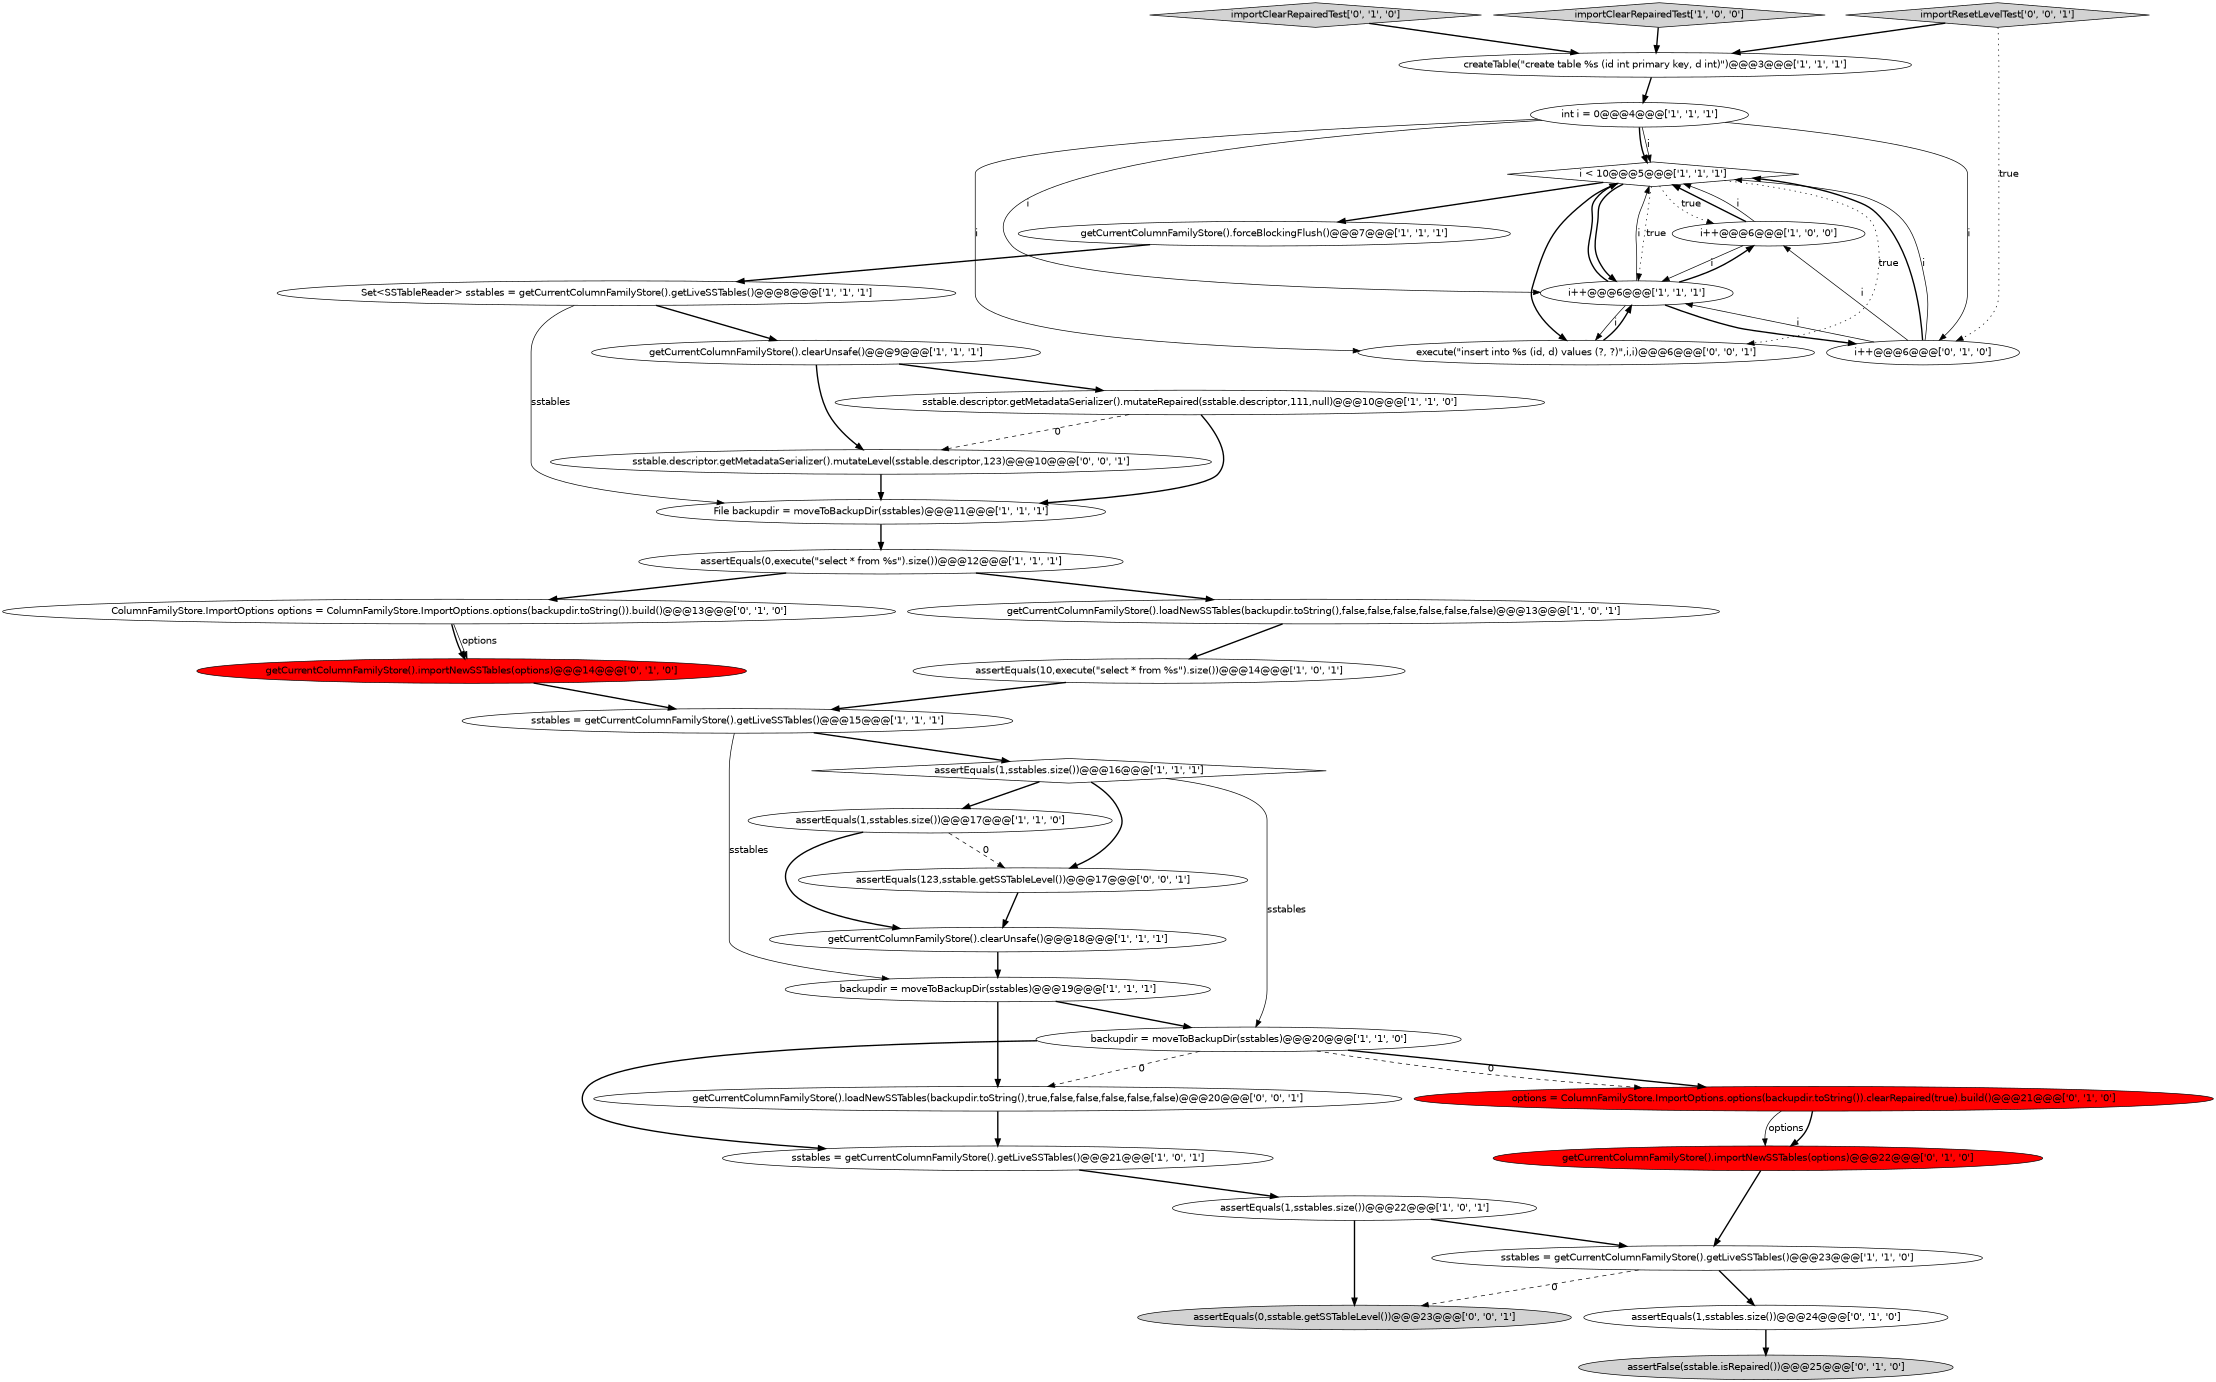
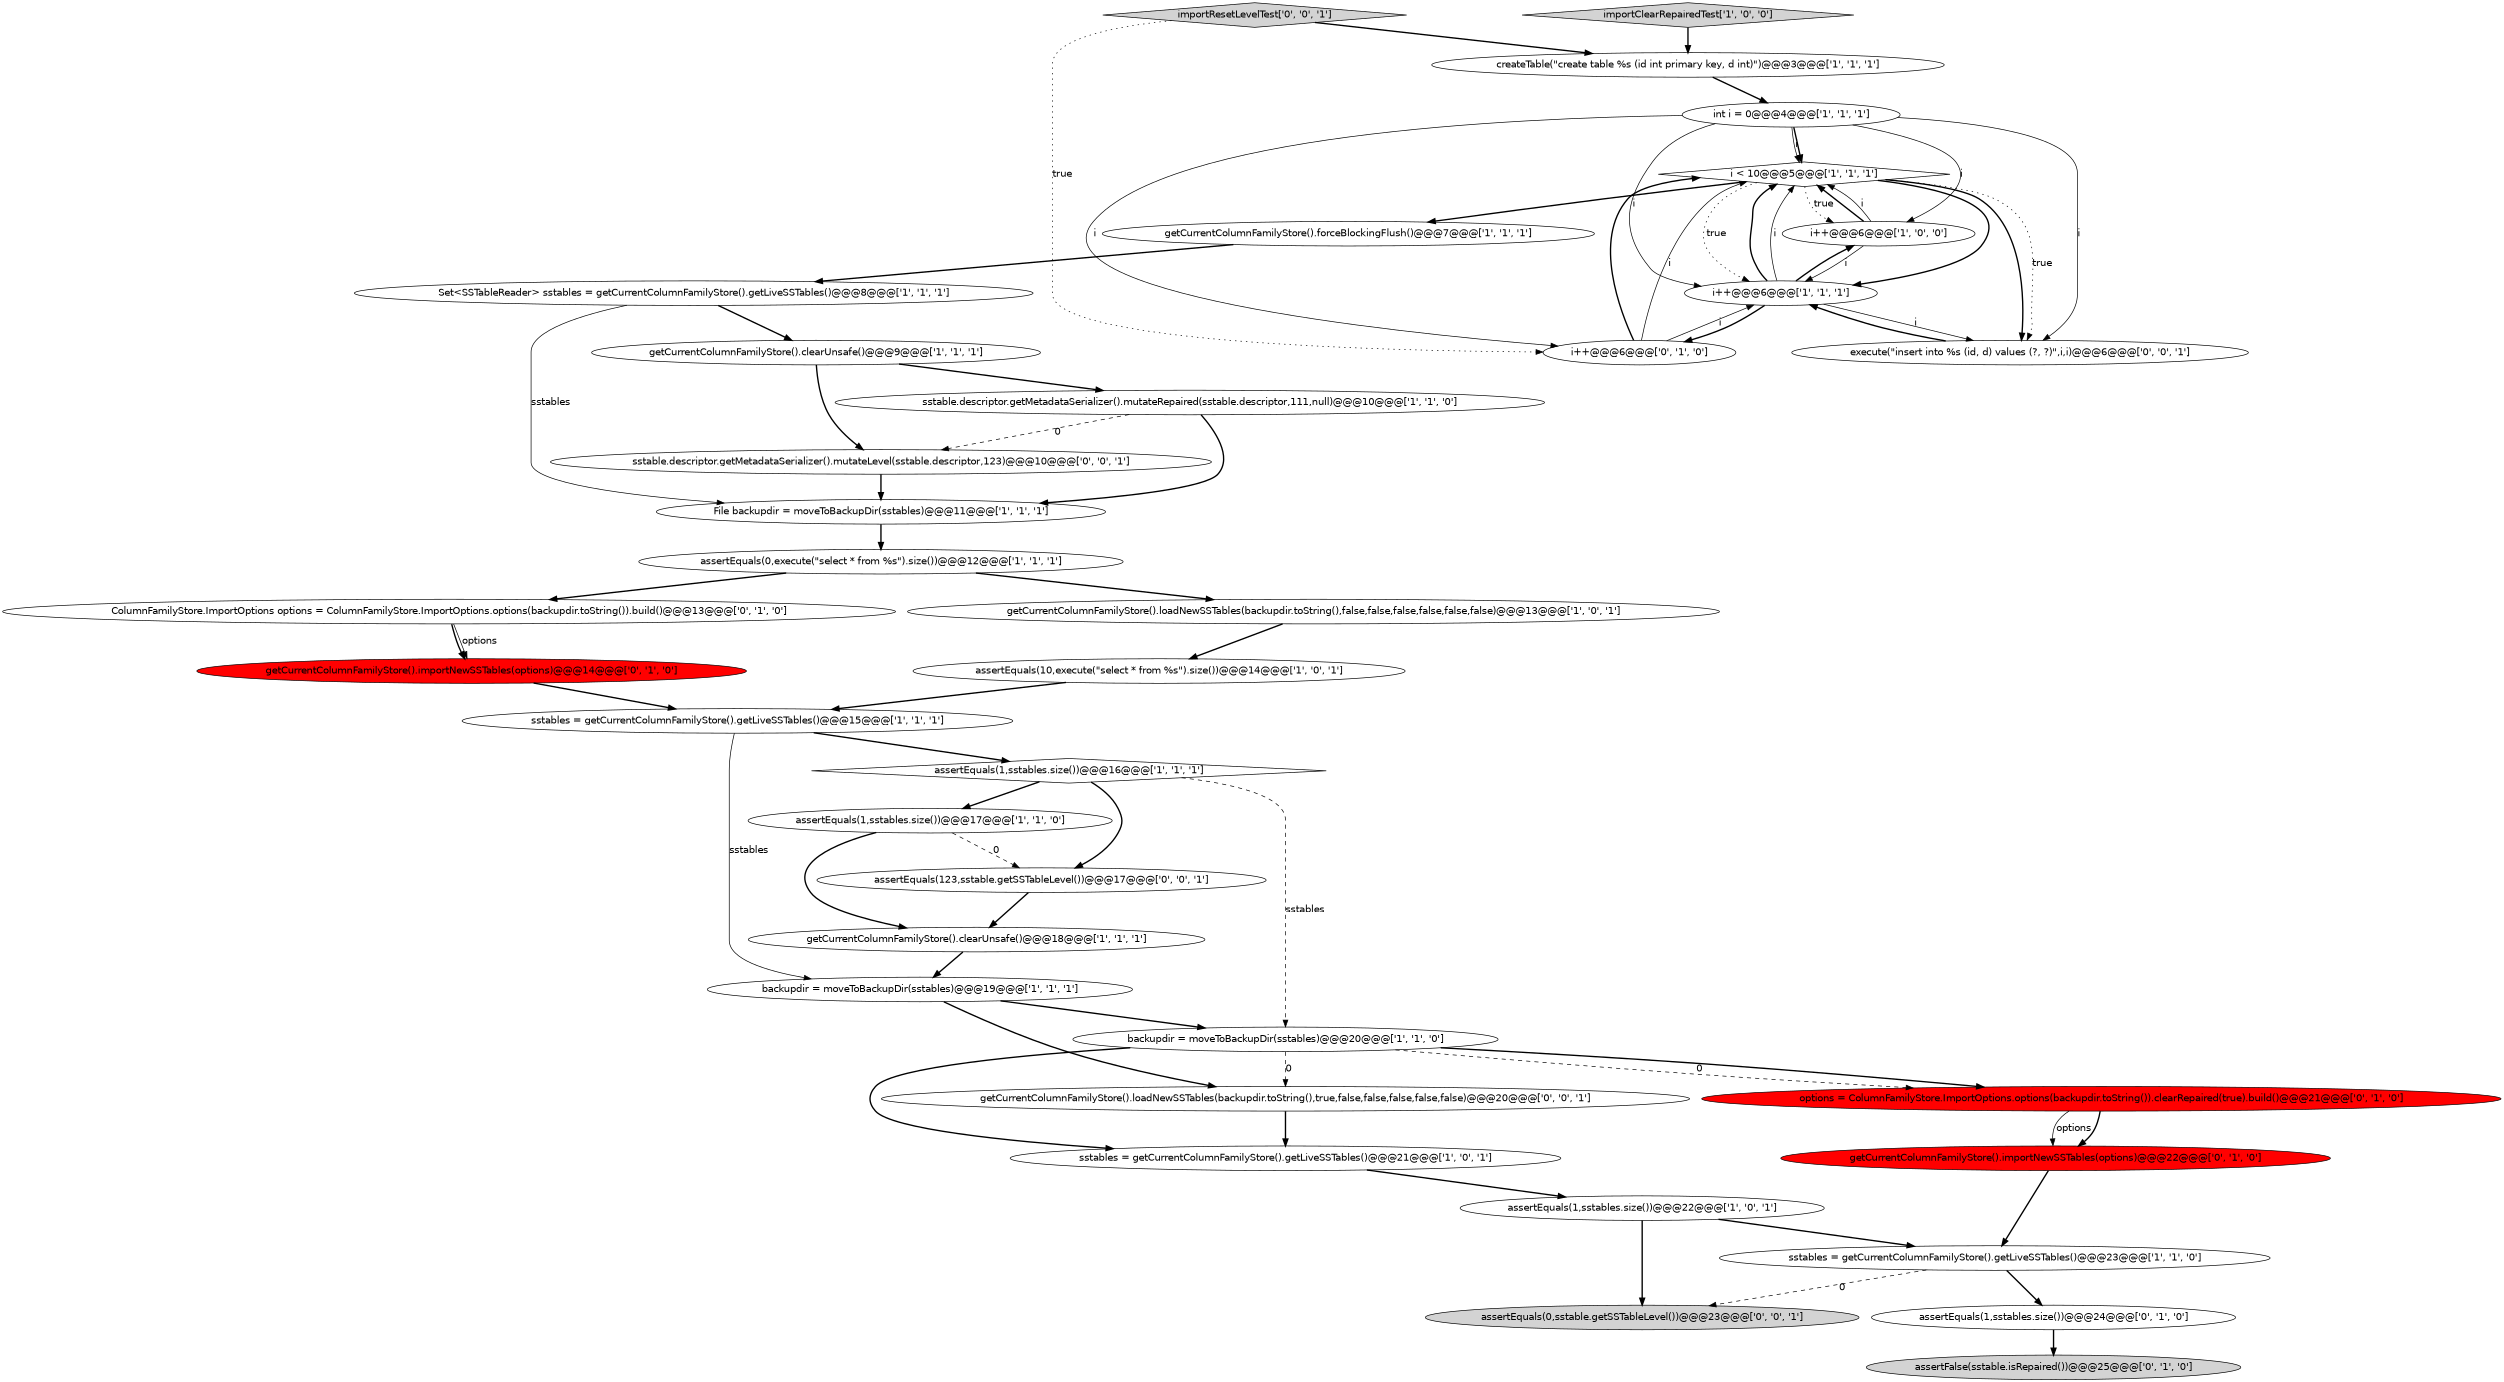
node "importClearRepairedTest['0', '1', '0']": removed
edge "i++@@@6@@@['0', '1', '0']" -> "i++@@@6@@@['1', '0', '0']": now "int i = 0@@@4@@@['1', '1', '1']" -> "i++@@@6@@@['1', '0', '0']"
edge "assertEquals(1,sstables.size())@@@16@@@['1', '1', '1']" -> "backupdir = moveToBackupDir(sstables)@@@20@@@['1', '1', '0']": style solid -> dashed
